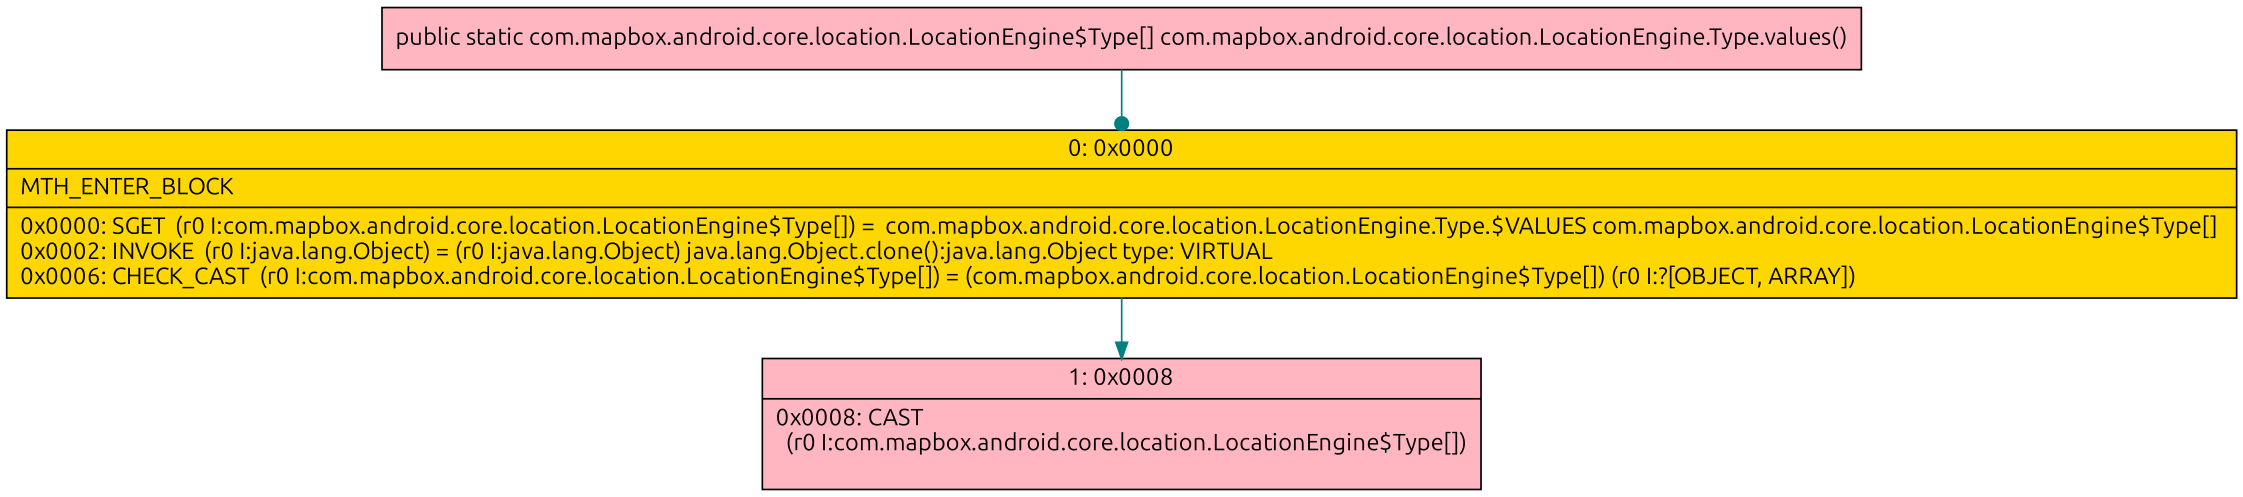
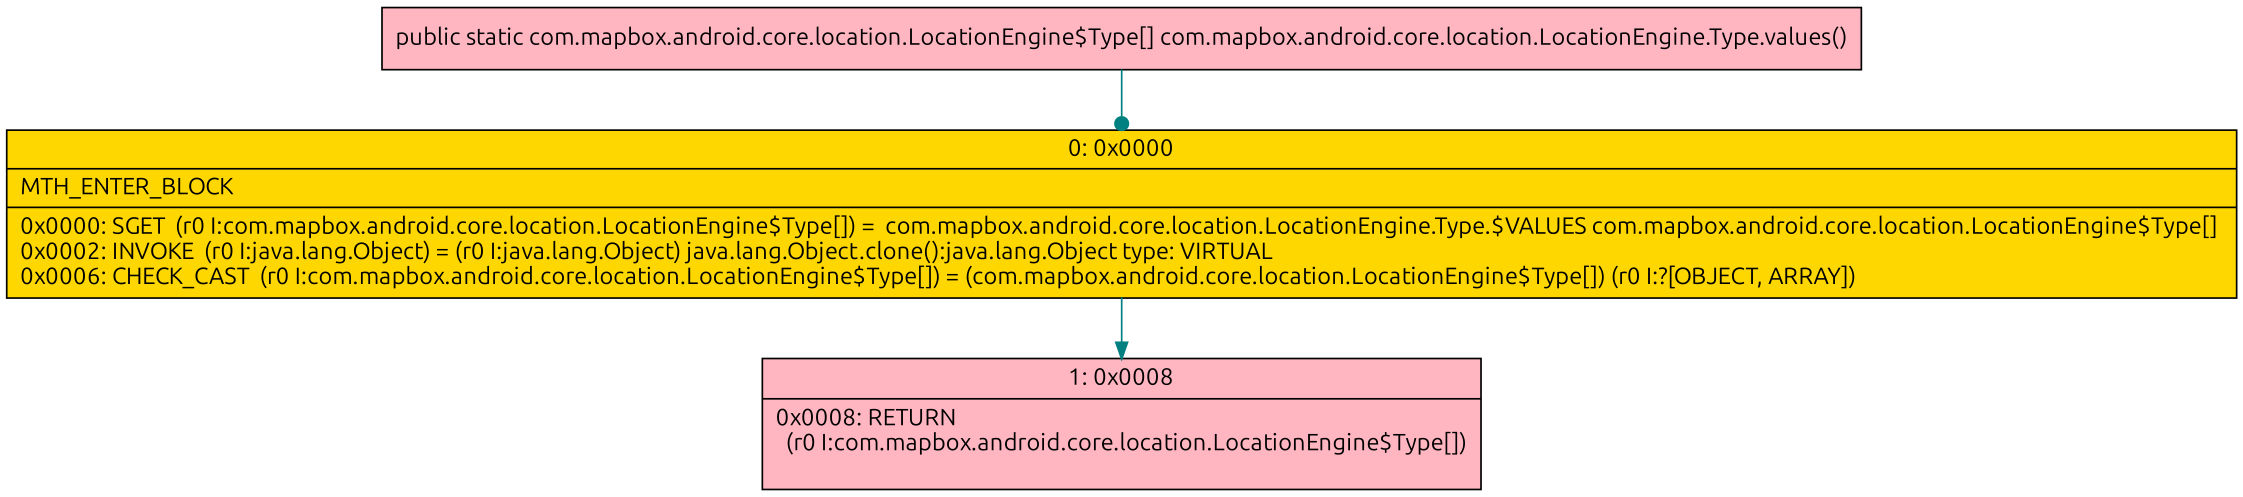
node "1: 0x0008": text "0x0008: CAST" -> "0x0008: RETURN"
